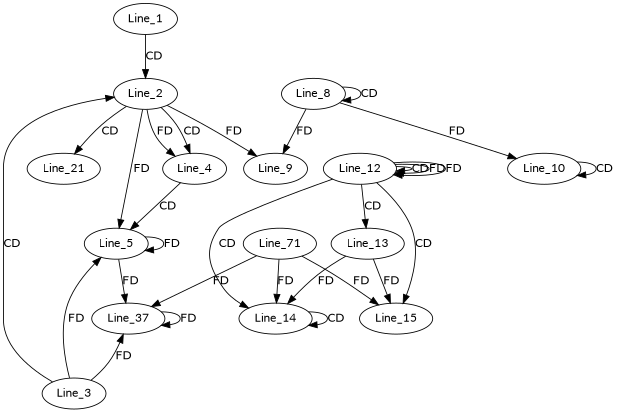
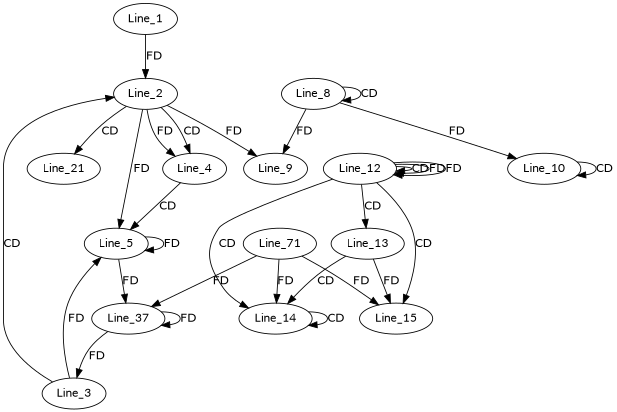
edge "Line_1" -> "Line_2": label "CD" -> "FD"
edge "Line_13" -> "Line_14": label "FD" -> "CD"
edge "Line_3" -> "Line_37": reversed
